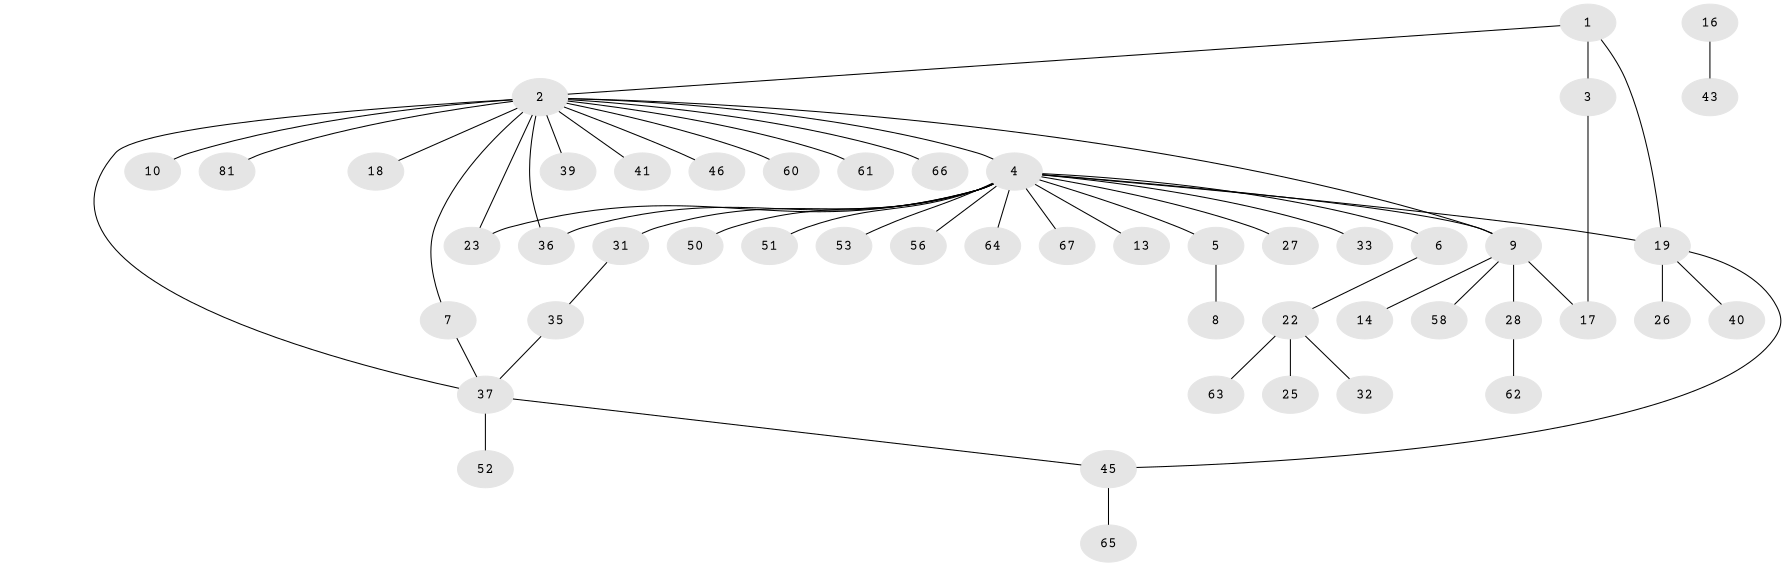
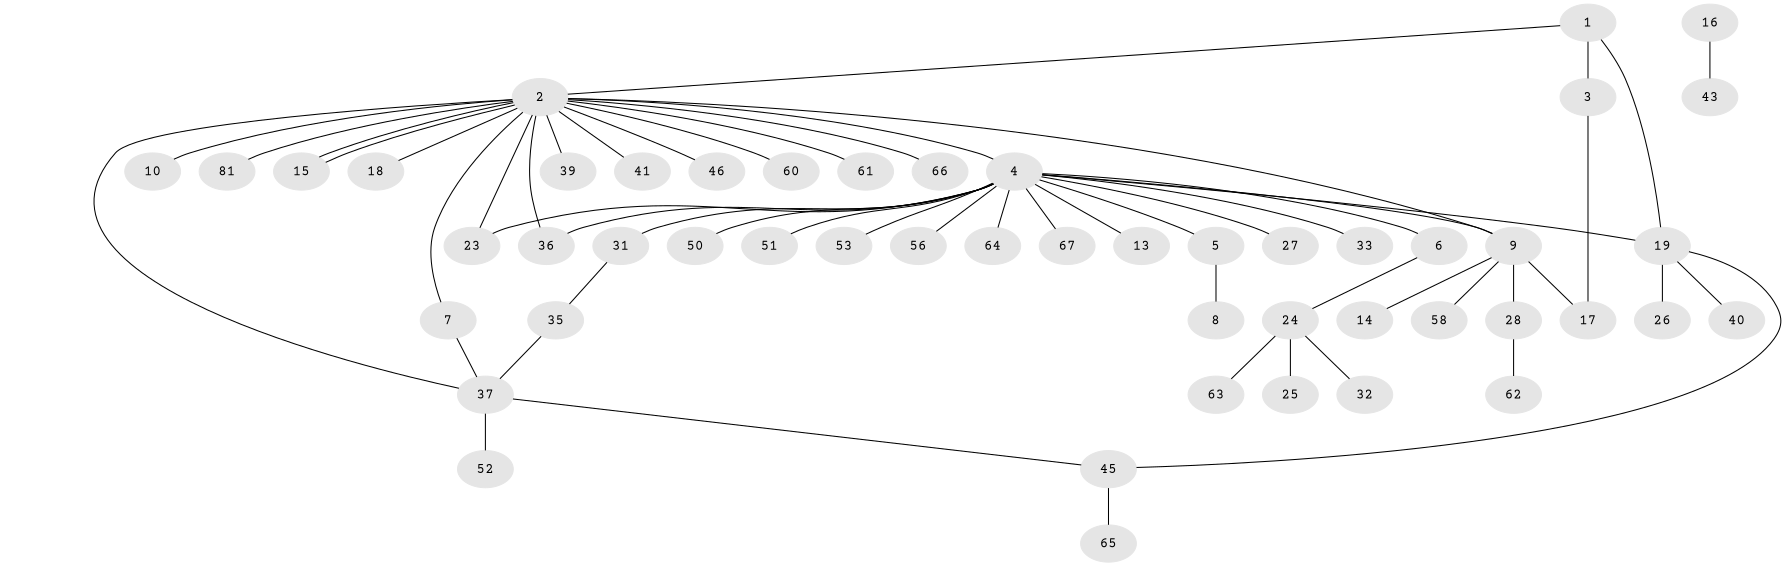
node "15": added
node "22": label "22" -> "24"
